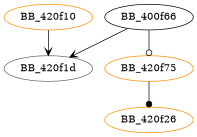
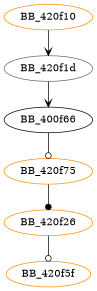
edge "BB_400f66" -> "BB_420f1d": reversed
node "BB_420f5f": added
